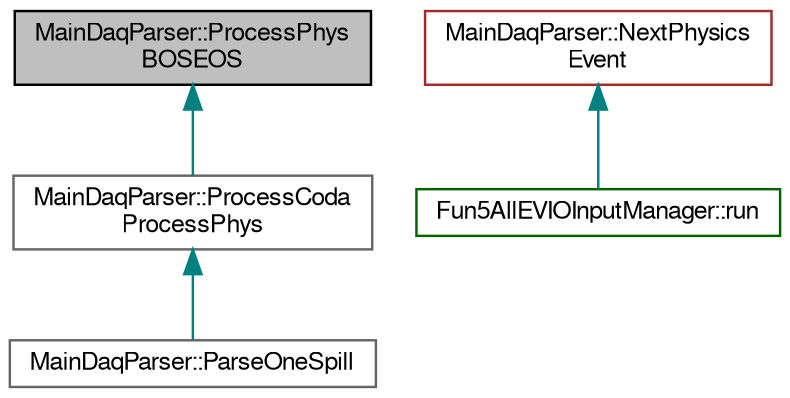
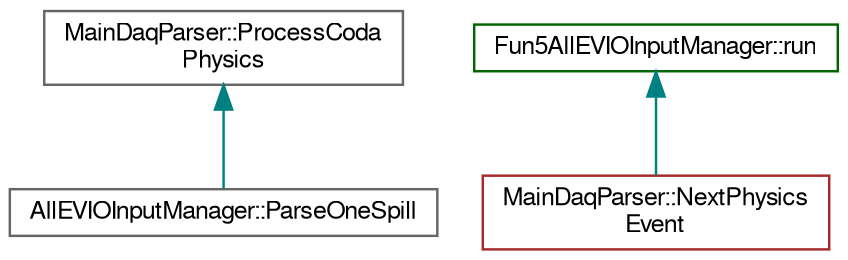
node "MainDaqParser::ProcessPhys BOSEOS": removed
edge "Fun5AllEVIOInputManager::run" -> "MainDaqParser::NextPhysics Event": reversed
node "MainDaqParser::ProcessCoda ProcessPhys": label "MainDaqParser::ProcessCoda ProcessPhys" -> "MainDaqParser::ProcessCoda Physics"
node "MainDaqParser::ParseOneSpill": label "MainDaqParser::ParseOneSpill" -> "AllEVIOInputManager::ParseOneSpill"
